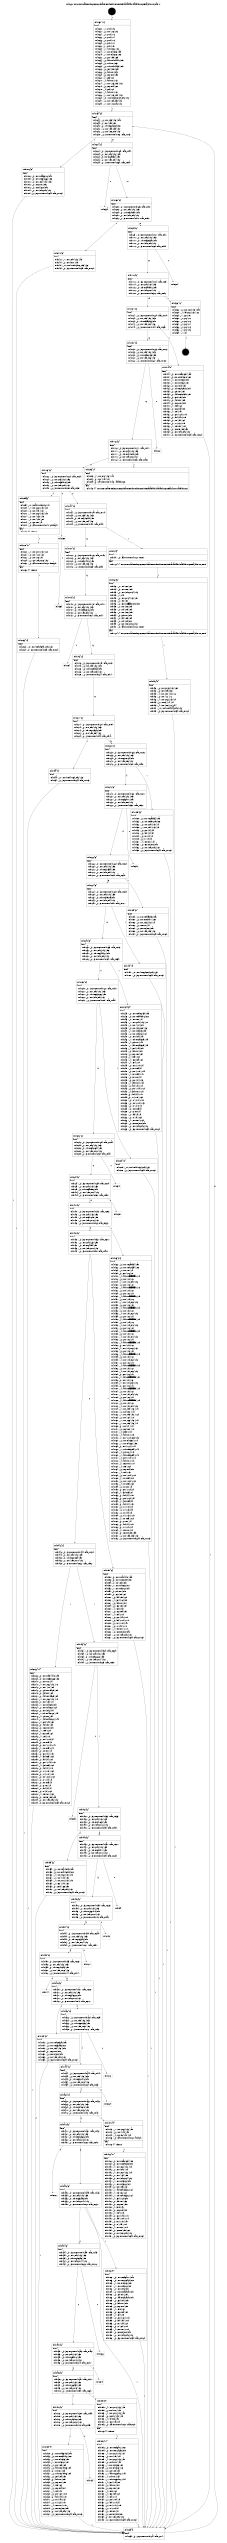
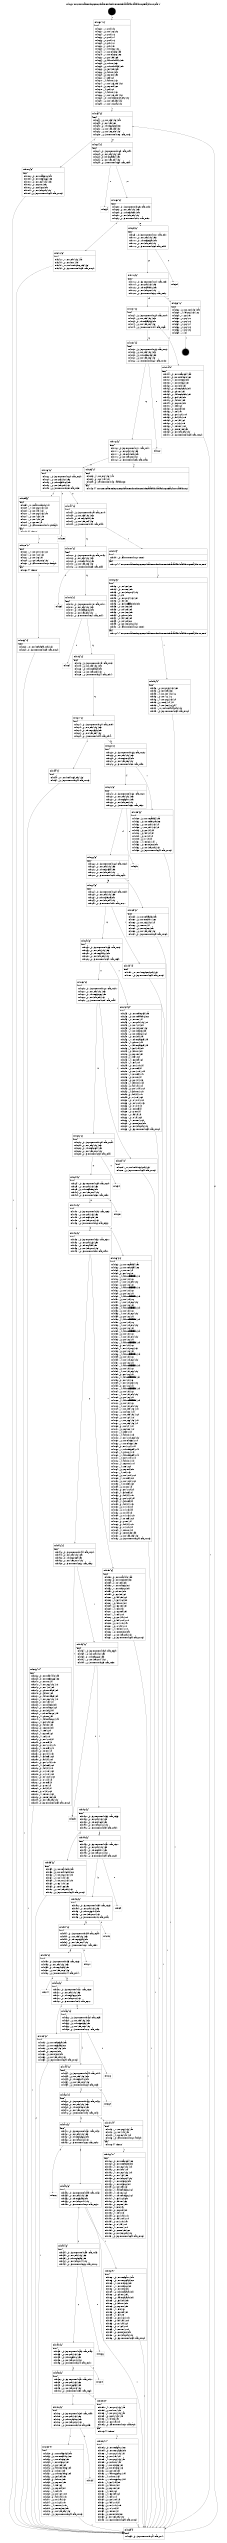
edge "0x4022ee" -> "0x4025ef": now "0x4017c0 [28]" -> "0x4025ef"
edge "0x401948 [28]" -> "0x402036 [174]": now "0x401948 [28]" -> "0x4023fe"
edge "0x401a98 [28]" -> "0x401ab4 [28]": reversed
